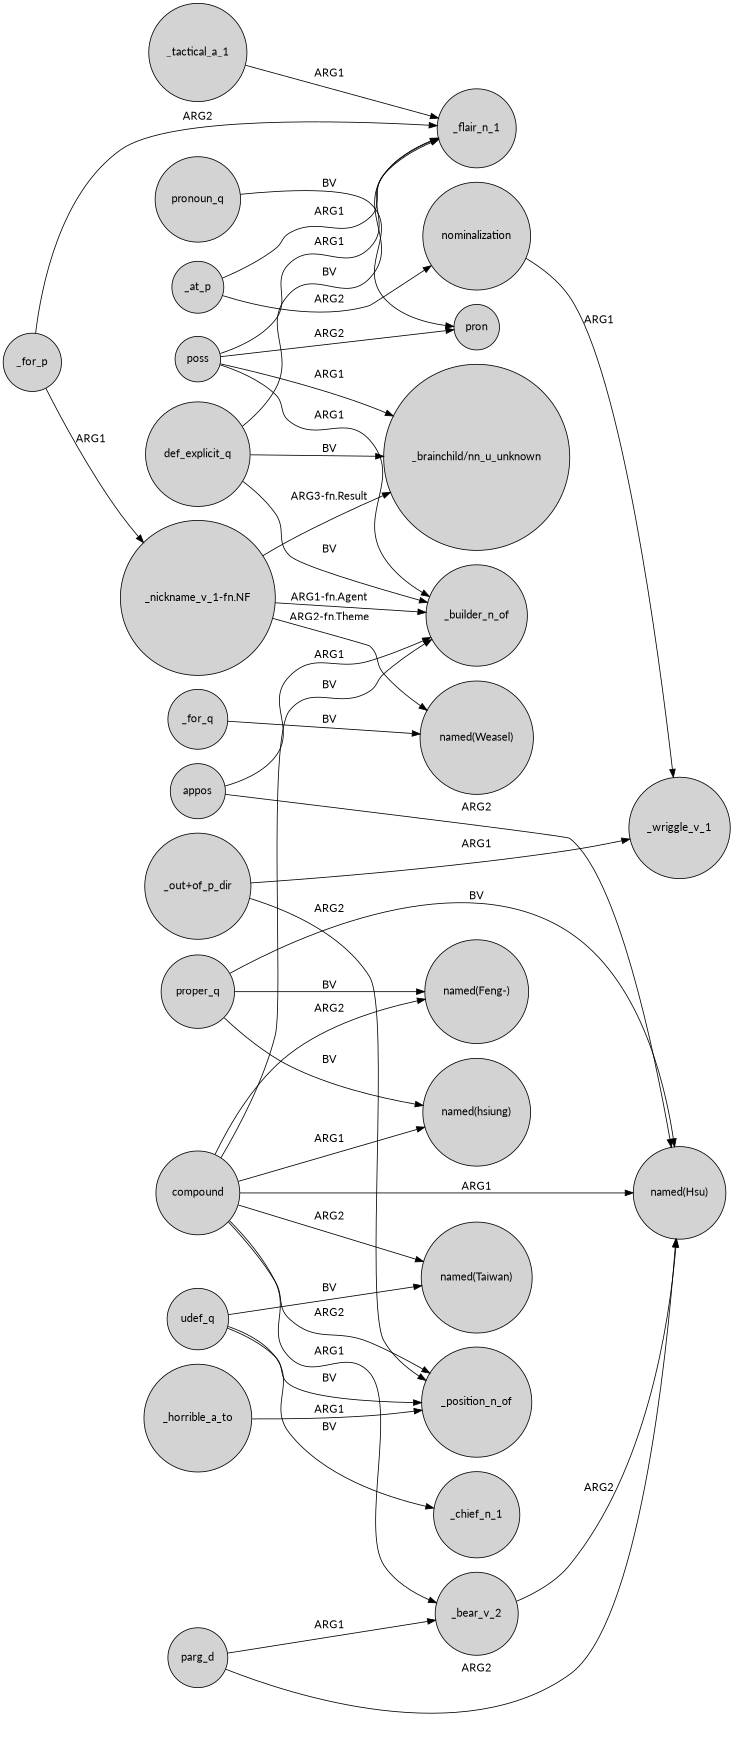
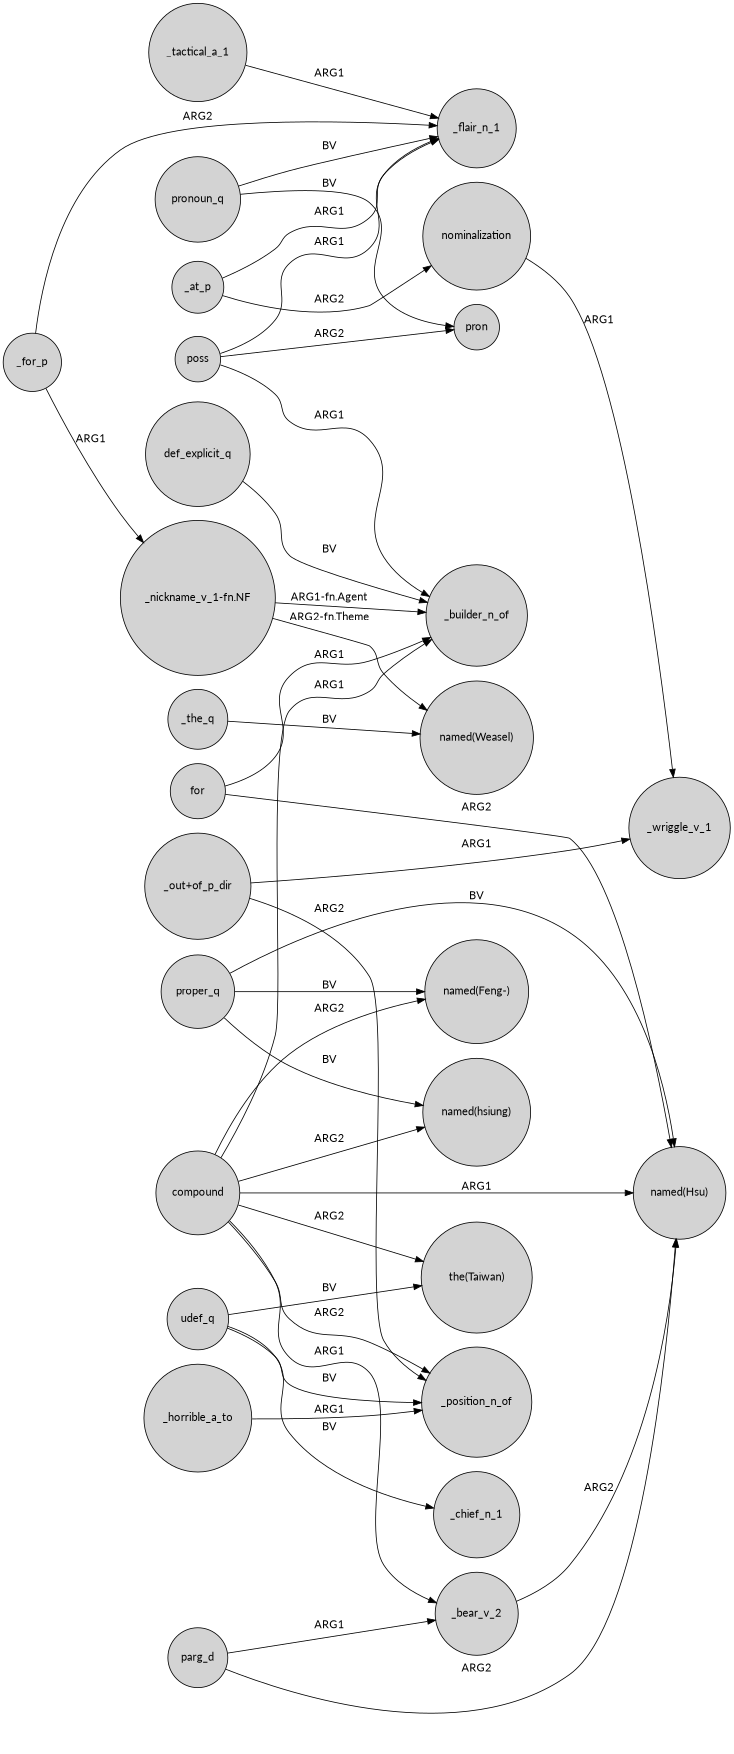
edge "def_explicit_q" -> "_flair_n_1": now "pronoun_q" -> "_flair_n_1"
node "_brainchild/nn_u_unknown": removed
edge "compound" -> "_builder_n_of": label "BV" -> "ARG1"
node "_for_q": label "_for_q" -> "_the_q"
node "appos": label "appos" -> "for"
edge "compound" -> "named(hsiung)": label "ARG1" -> "ARG2"
node "named(Taiwan)": label "named(Taiwan)" -> "the(Taiwan)"
